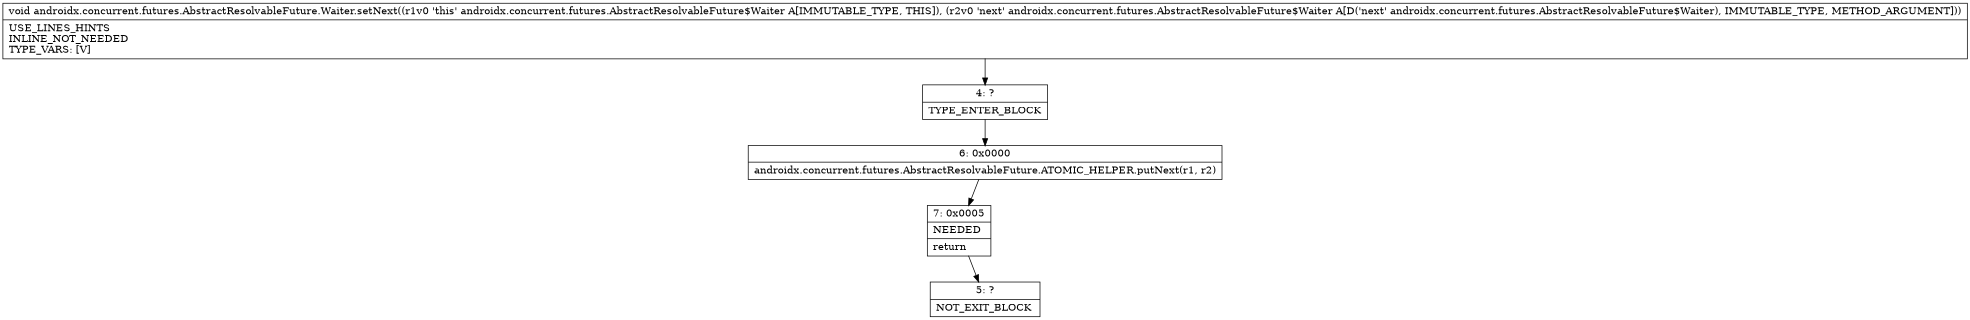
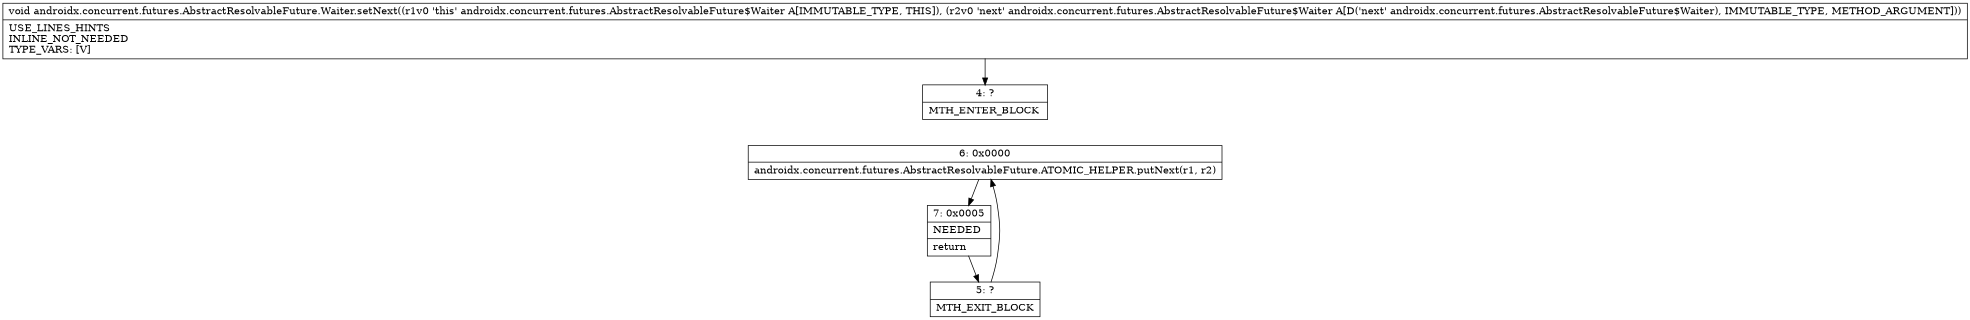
node "4: ?": text "TYPE_ENTER_BLOCK" -> "MTH_ENTER_BLOCK"
edge "4: ?" -> "6: 0x0000": now "5: ?" -> "6: 0x0000"
node "5: ?": text "NOT_EXIT_BLOCK" -> "MTH_EXIT_BLOCK"
